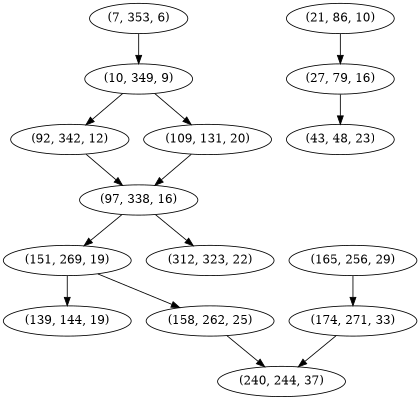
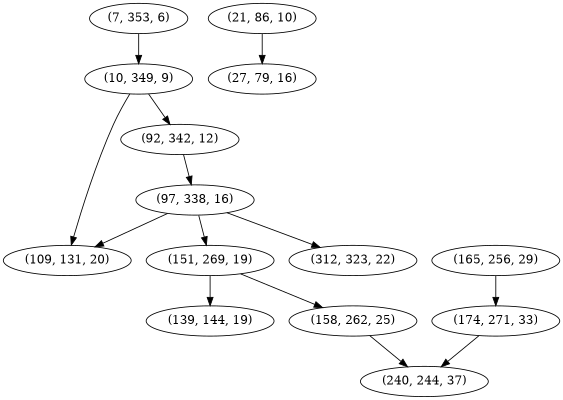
node "(43, 48, 23)": removed
edge "(109, 131, 20)" -> "(97, 338, 16)": reversed
